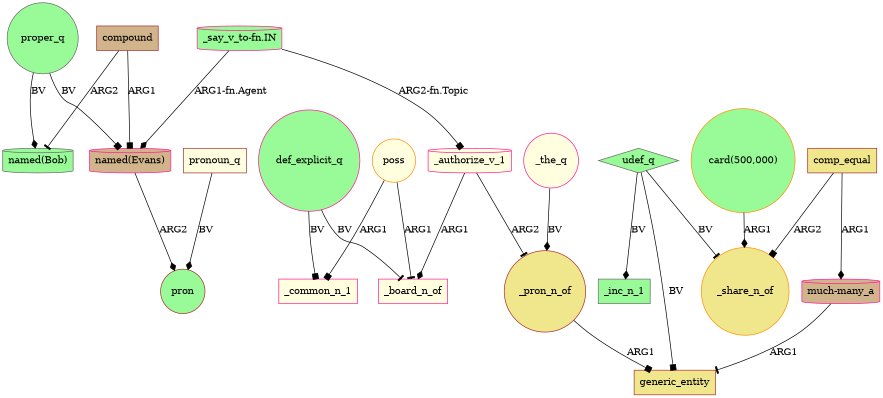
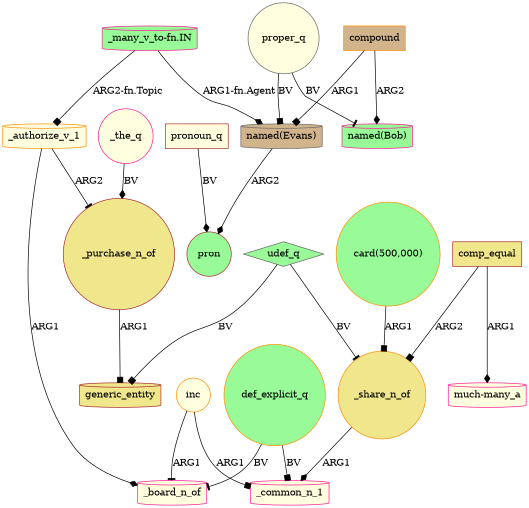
node "proper_q": fillcolor palegreen -> lightyellow
node "compound": color brown -> darkorange
node "_say_v_to-fn.IN": label "_say_v_to-fn.IN" -> "_many_v_to-fn.IN"
edge "compound" -> "named(Bob)": arrowhead tee -> diamond
edge "proper_q" -> "named(Bob)": arrowhead diamond -> tee
node "named(Bob)": color gray40 -> deeppink
node "named(Evans)": color deeppink -> gray40
node "def_explicit_q": color deeppink -> darkorange
node "poss": label "poss" -> "inc"
node "_authorize_v_1": color deeppink -> darkorange
edge "card(500,000)" -> "_share_n_of": arrowhead diamond -> box
node "_common_n_1": shape box -> cylinder
node "_board_n_of": shape box -> cylinder
node "_pron_n_of": label "_pron_n_of" -> "_purchase_n_of"
node "_inc_n_1": removed
node "much-many_a": fillcolor tan -> lightyellow
edge "much-many_a" -> "generic_entity": removed, label "ARG1"
node "generic_entity": shape box -> cylinder
edge "_share_n_of" -> "_common_n_1": added, label "ARG1"
